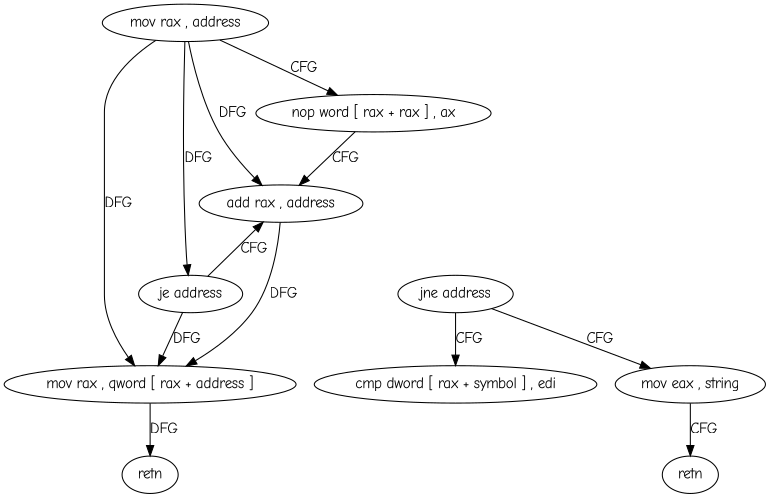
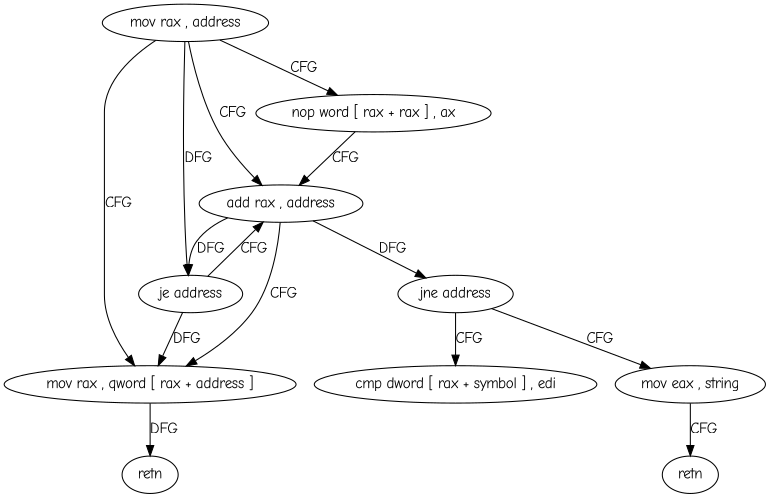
edge "mov rax , address" -> "add rax , address": label "DFG" -> "CFG"
edge "mov rax , address" -> "mov rax , qword [ rax + address ]": label "DFG" -> "CFG"
edge "add rax , address" -> "je address": added, label "DFG"
edge "add rax , address" -> "jne address": added, label "DFG"
edge "add rax , address" -> "mov rax , qword [ rax + address ]": label "DFG" -> "CFG"
